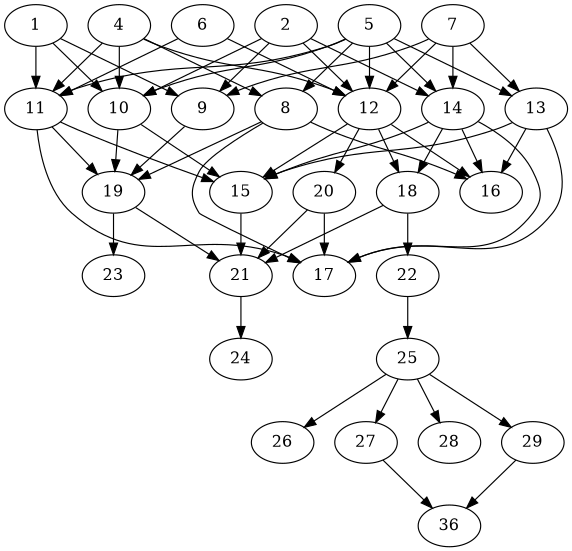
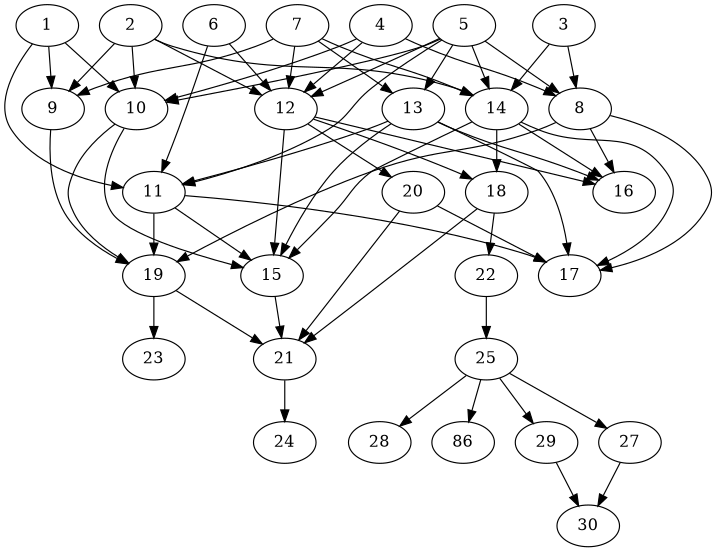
node "3": added
edge "4" -> "11": now "13" -> "11"
node "26": label "26" -> "86"
node "36": label "36" -> "30"
